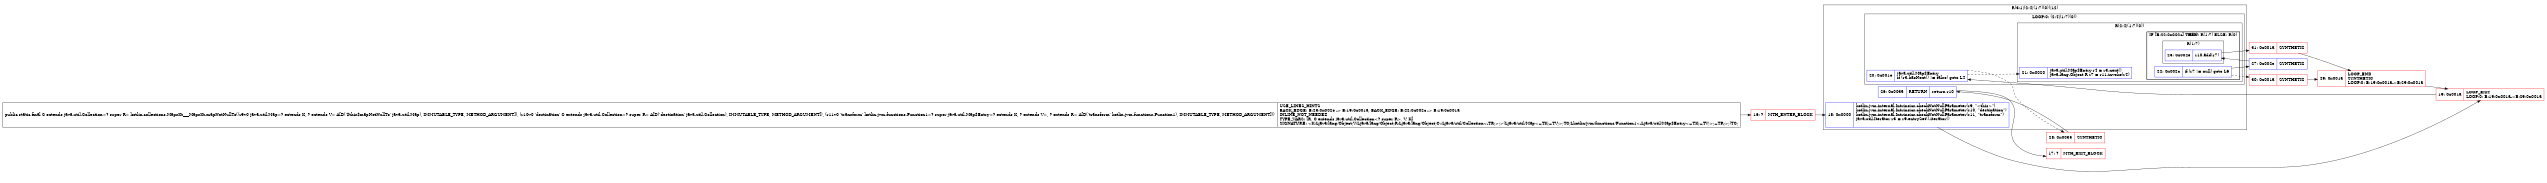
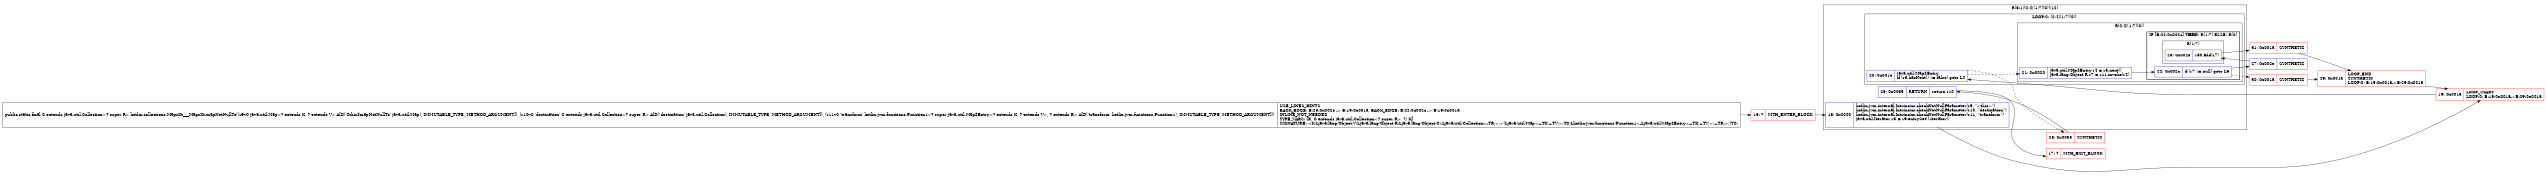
node "23: 0x002e": text "r10.add(r7)" -> "r30.add(r7)"
edge "21: 0x0020" -> "22: 0x002c": added
node "19: 0x001a": text "LOOP_EXIT" -> "LOOP_START"
